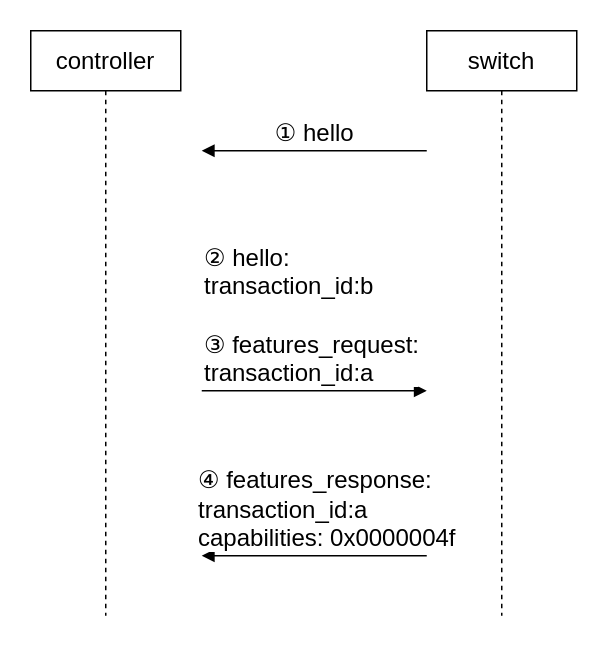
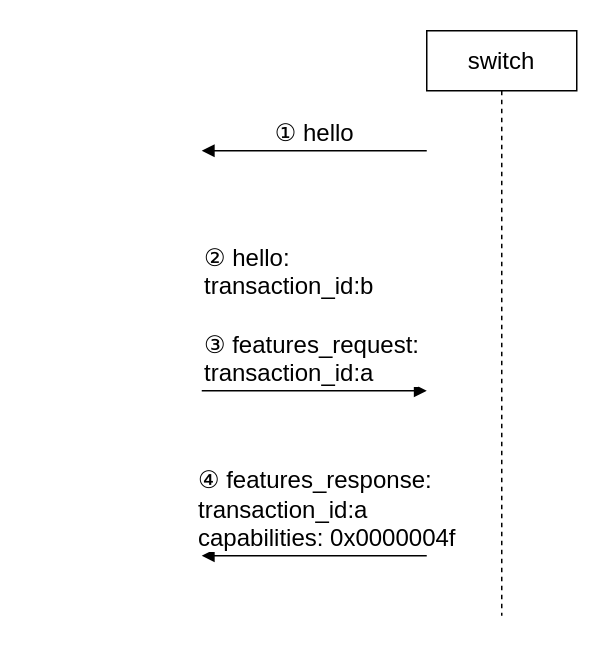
node "controller": removed
